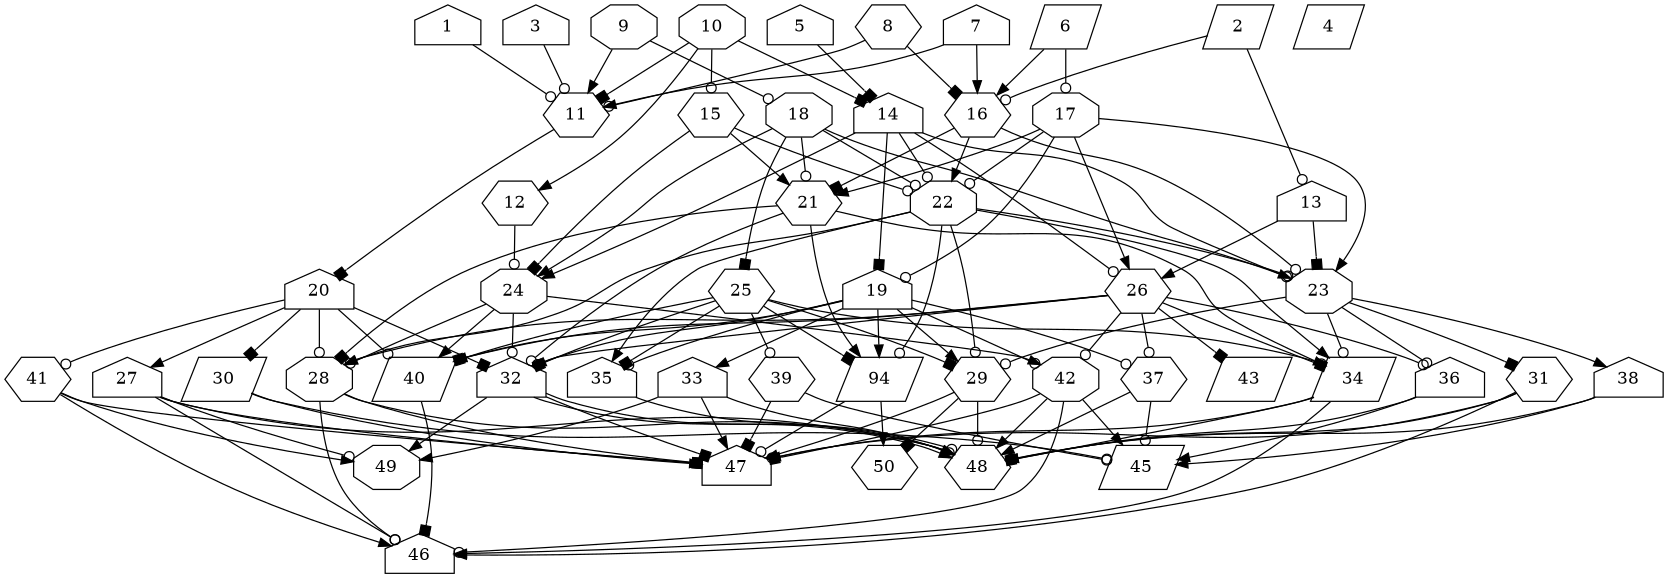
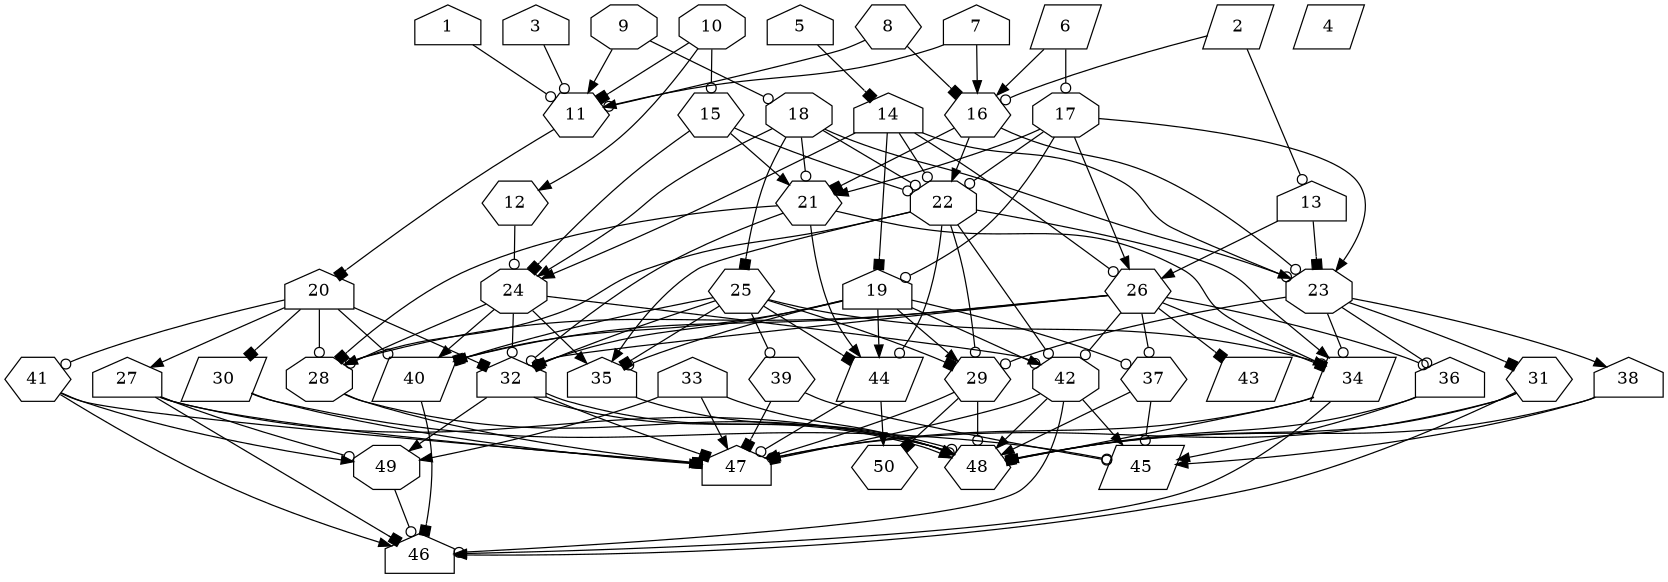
edge "10" -> "14": removed
edge "22" -> "23": now "22" -> "42"
edge "24" -> "35": added
edge "19" -> "33": removed
node "94": label "94" -> "44"
edge "27" -> "46": arrowhead odot -> box
edge "28" -> "46": now "49" -> "46"
